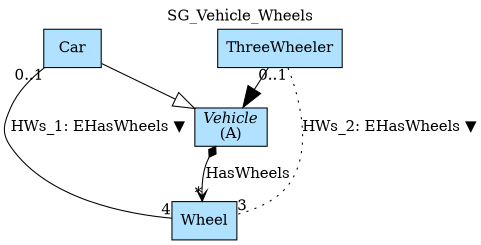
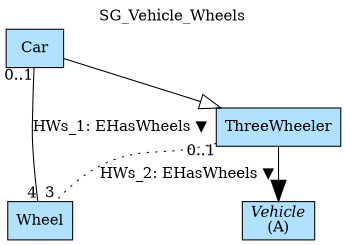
edge "Car" -> "Vehicle": now "Car" -> "ThreeWheeler"
edge "Vehicle" -- "Wheel": removed, label "HasWheels"
